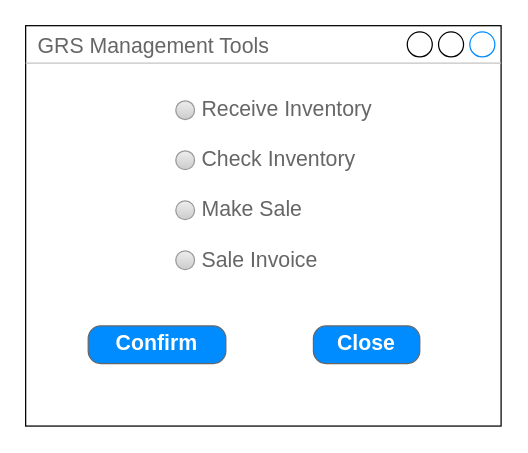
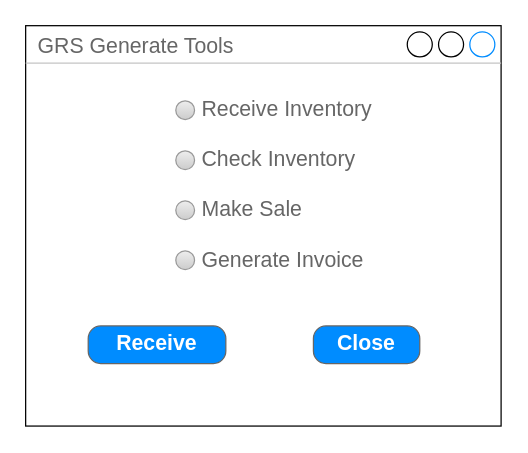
node "GRS Management Tools": label "GRS Management Tools" -> "GRS Generate Tools"
node "Sale Invoice": label "Sale Invoice" -> "Generate Invoice"
node "Confirm": label "Confirm" -> "Receive"
